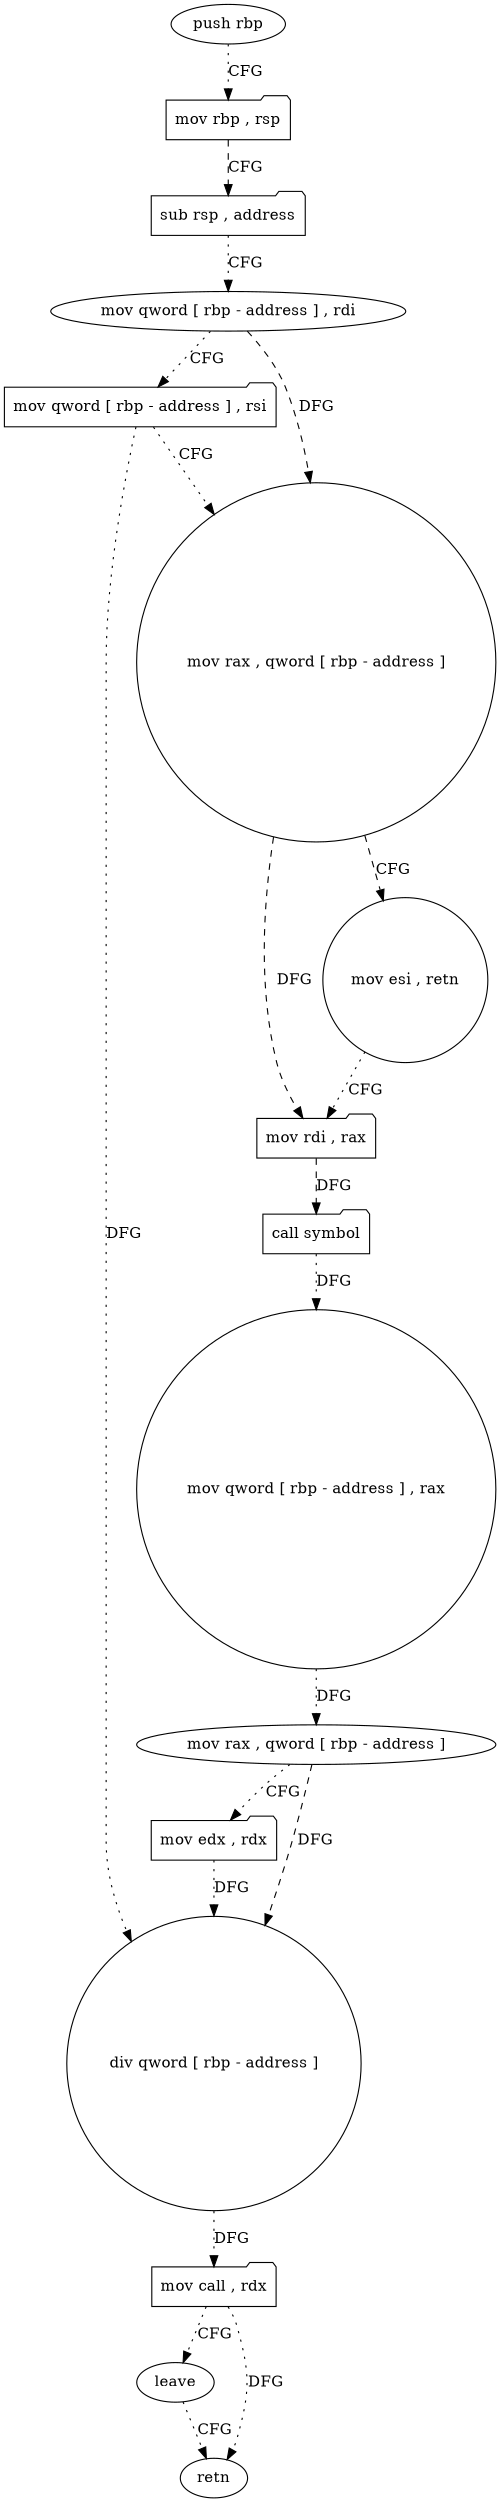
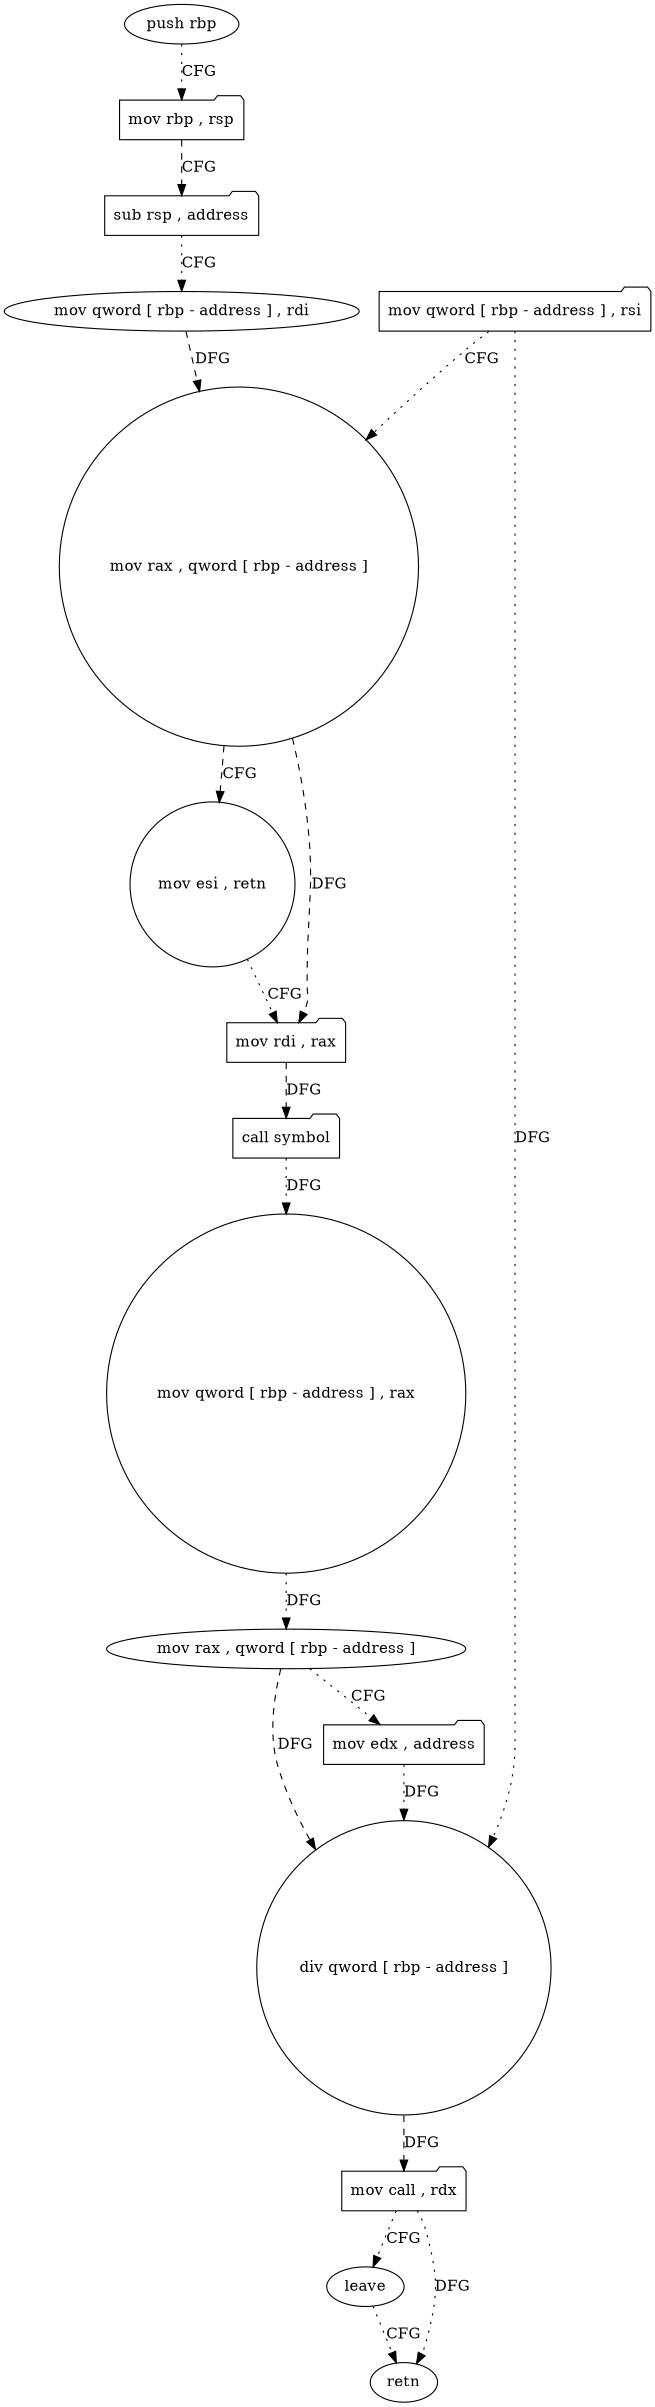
edge "mov qword [ rbp - address ] , rdi" -> "mov qword [ rbp - address ] , rsi": removed, label "CFG"
node "mov edx , rdx": label "mov edx , rdx" -> "mov edx , address"
edge "div qword [ rbp - address ]" -> "mov call , rdx": style dotted -> dashed
